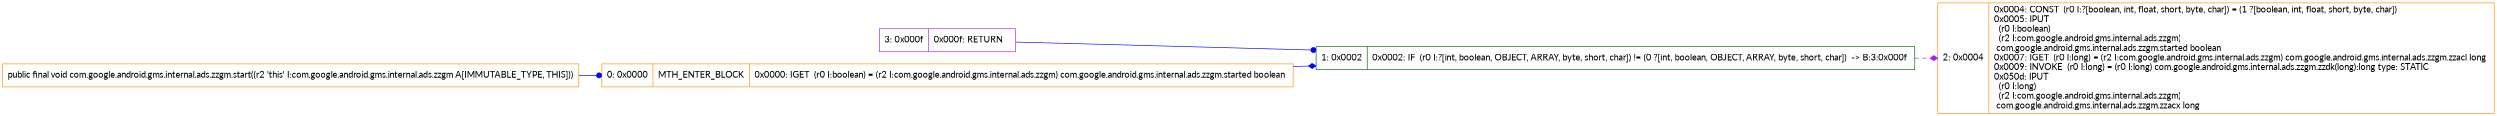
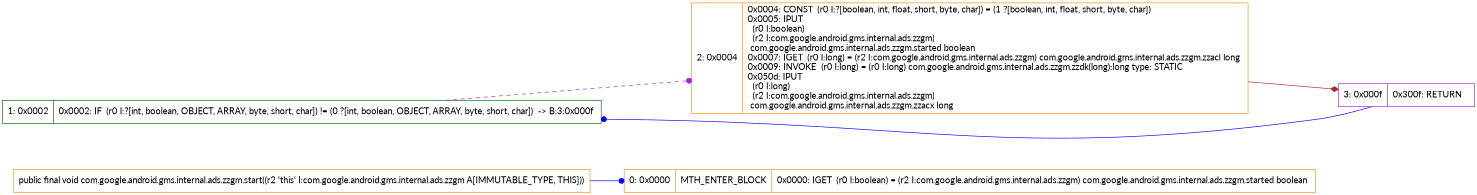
node "3: 0x000f": text "0x000f: RETURN" -> "0x300f: RETURN"
edge "1: 0x0002" -> "2: 0x0004": arrowhead diamond -> dot
edge "0: 0x0000" -> "1: 0x0002": removed
edge "2: 0x0004" -> "3: 0x000f": added
